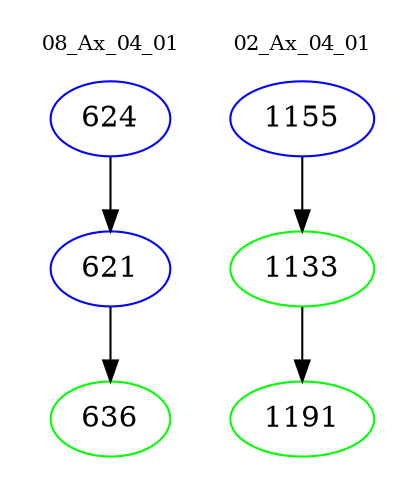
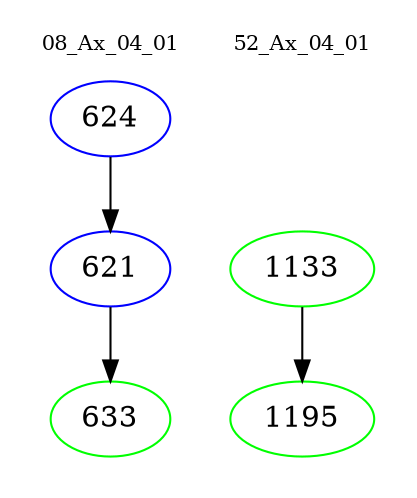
cluster "02_Ax_04_01": label "02_Ax_04_01" -> "52_Ax_04_01"
node "1155": removed
node "636": label "636" -> "633"
node "1191": label "1191" -> "1195"
